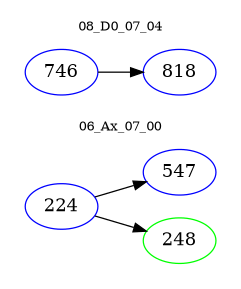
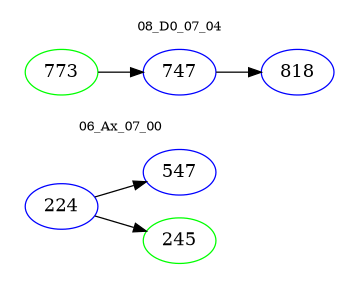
node "773": added
node "746": label "746" -> "747"
node "248": label "248" -> "245"
